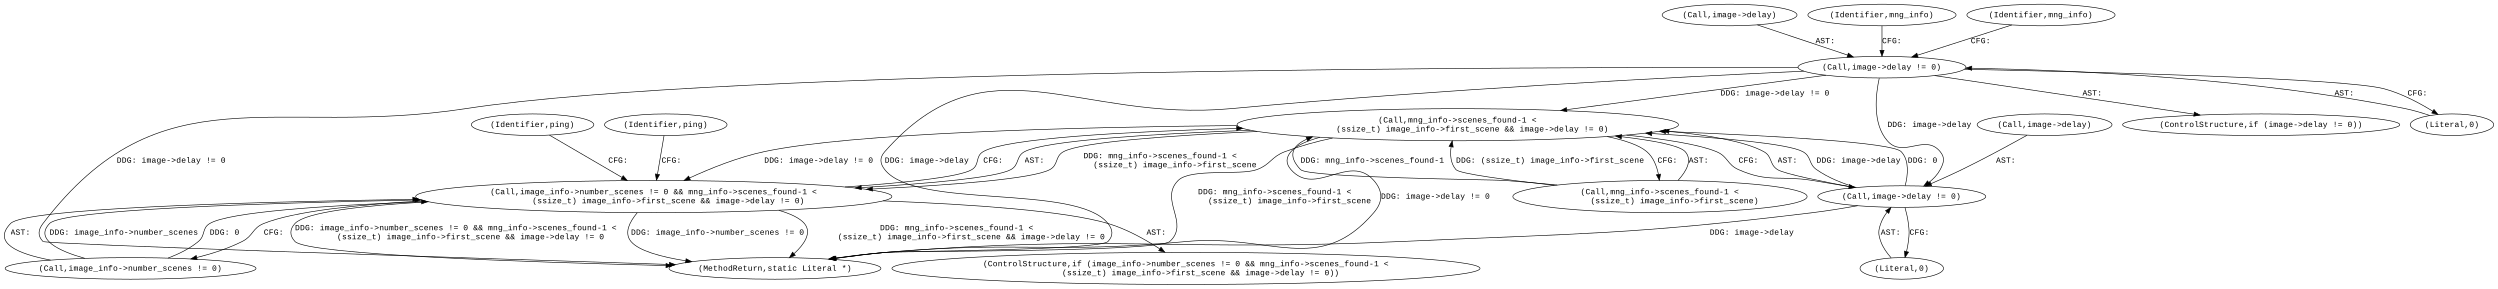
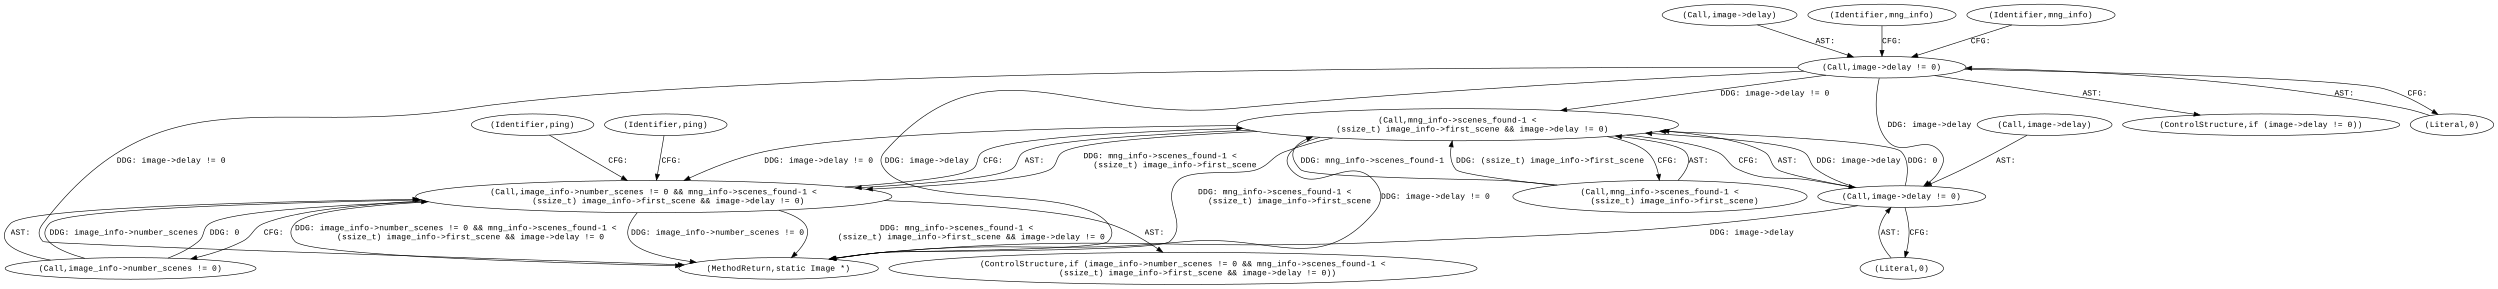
node "(MethodReturn,static Literal *)": label "(MethodReturn,static Literal *)" -> "(MethodReturn,static Image *)"
